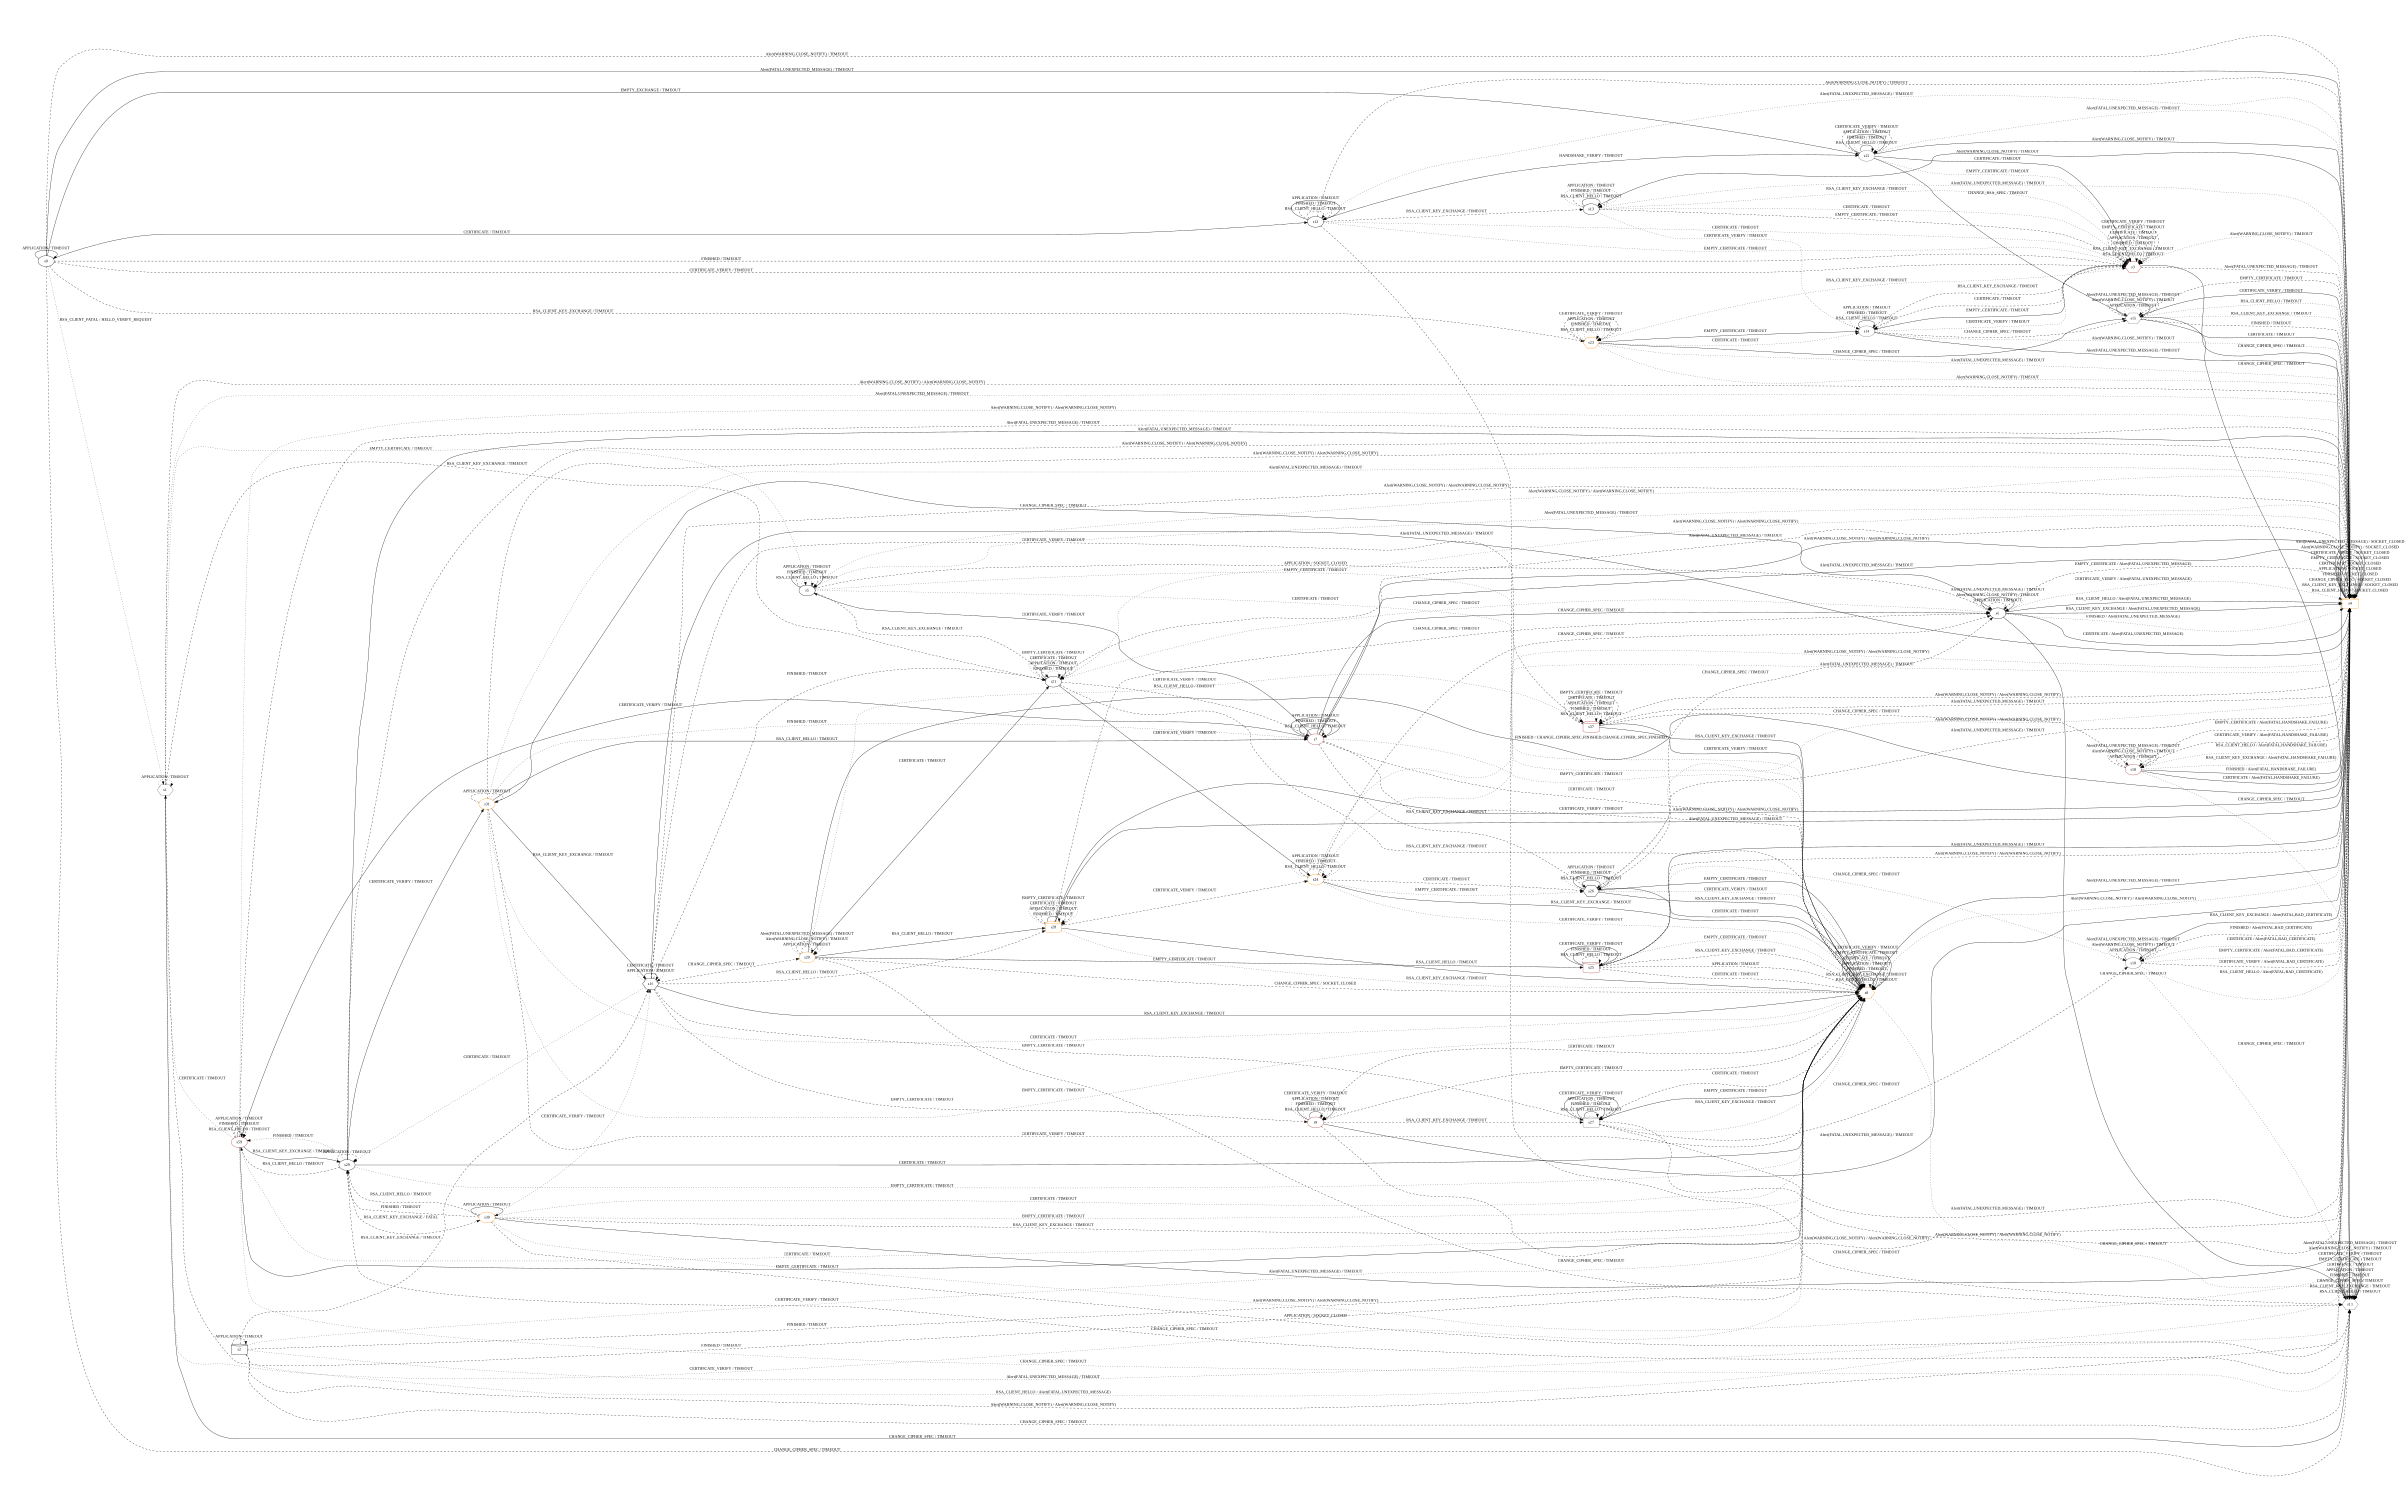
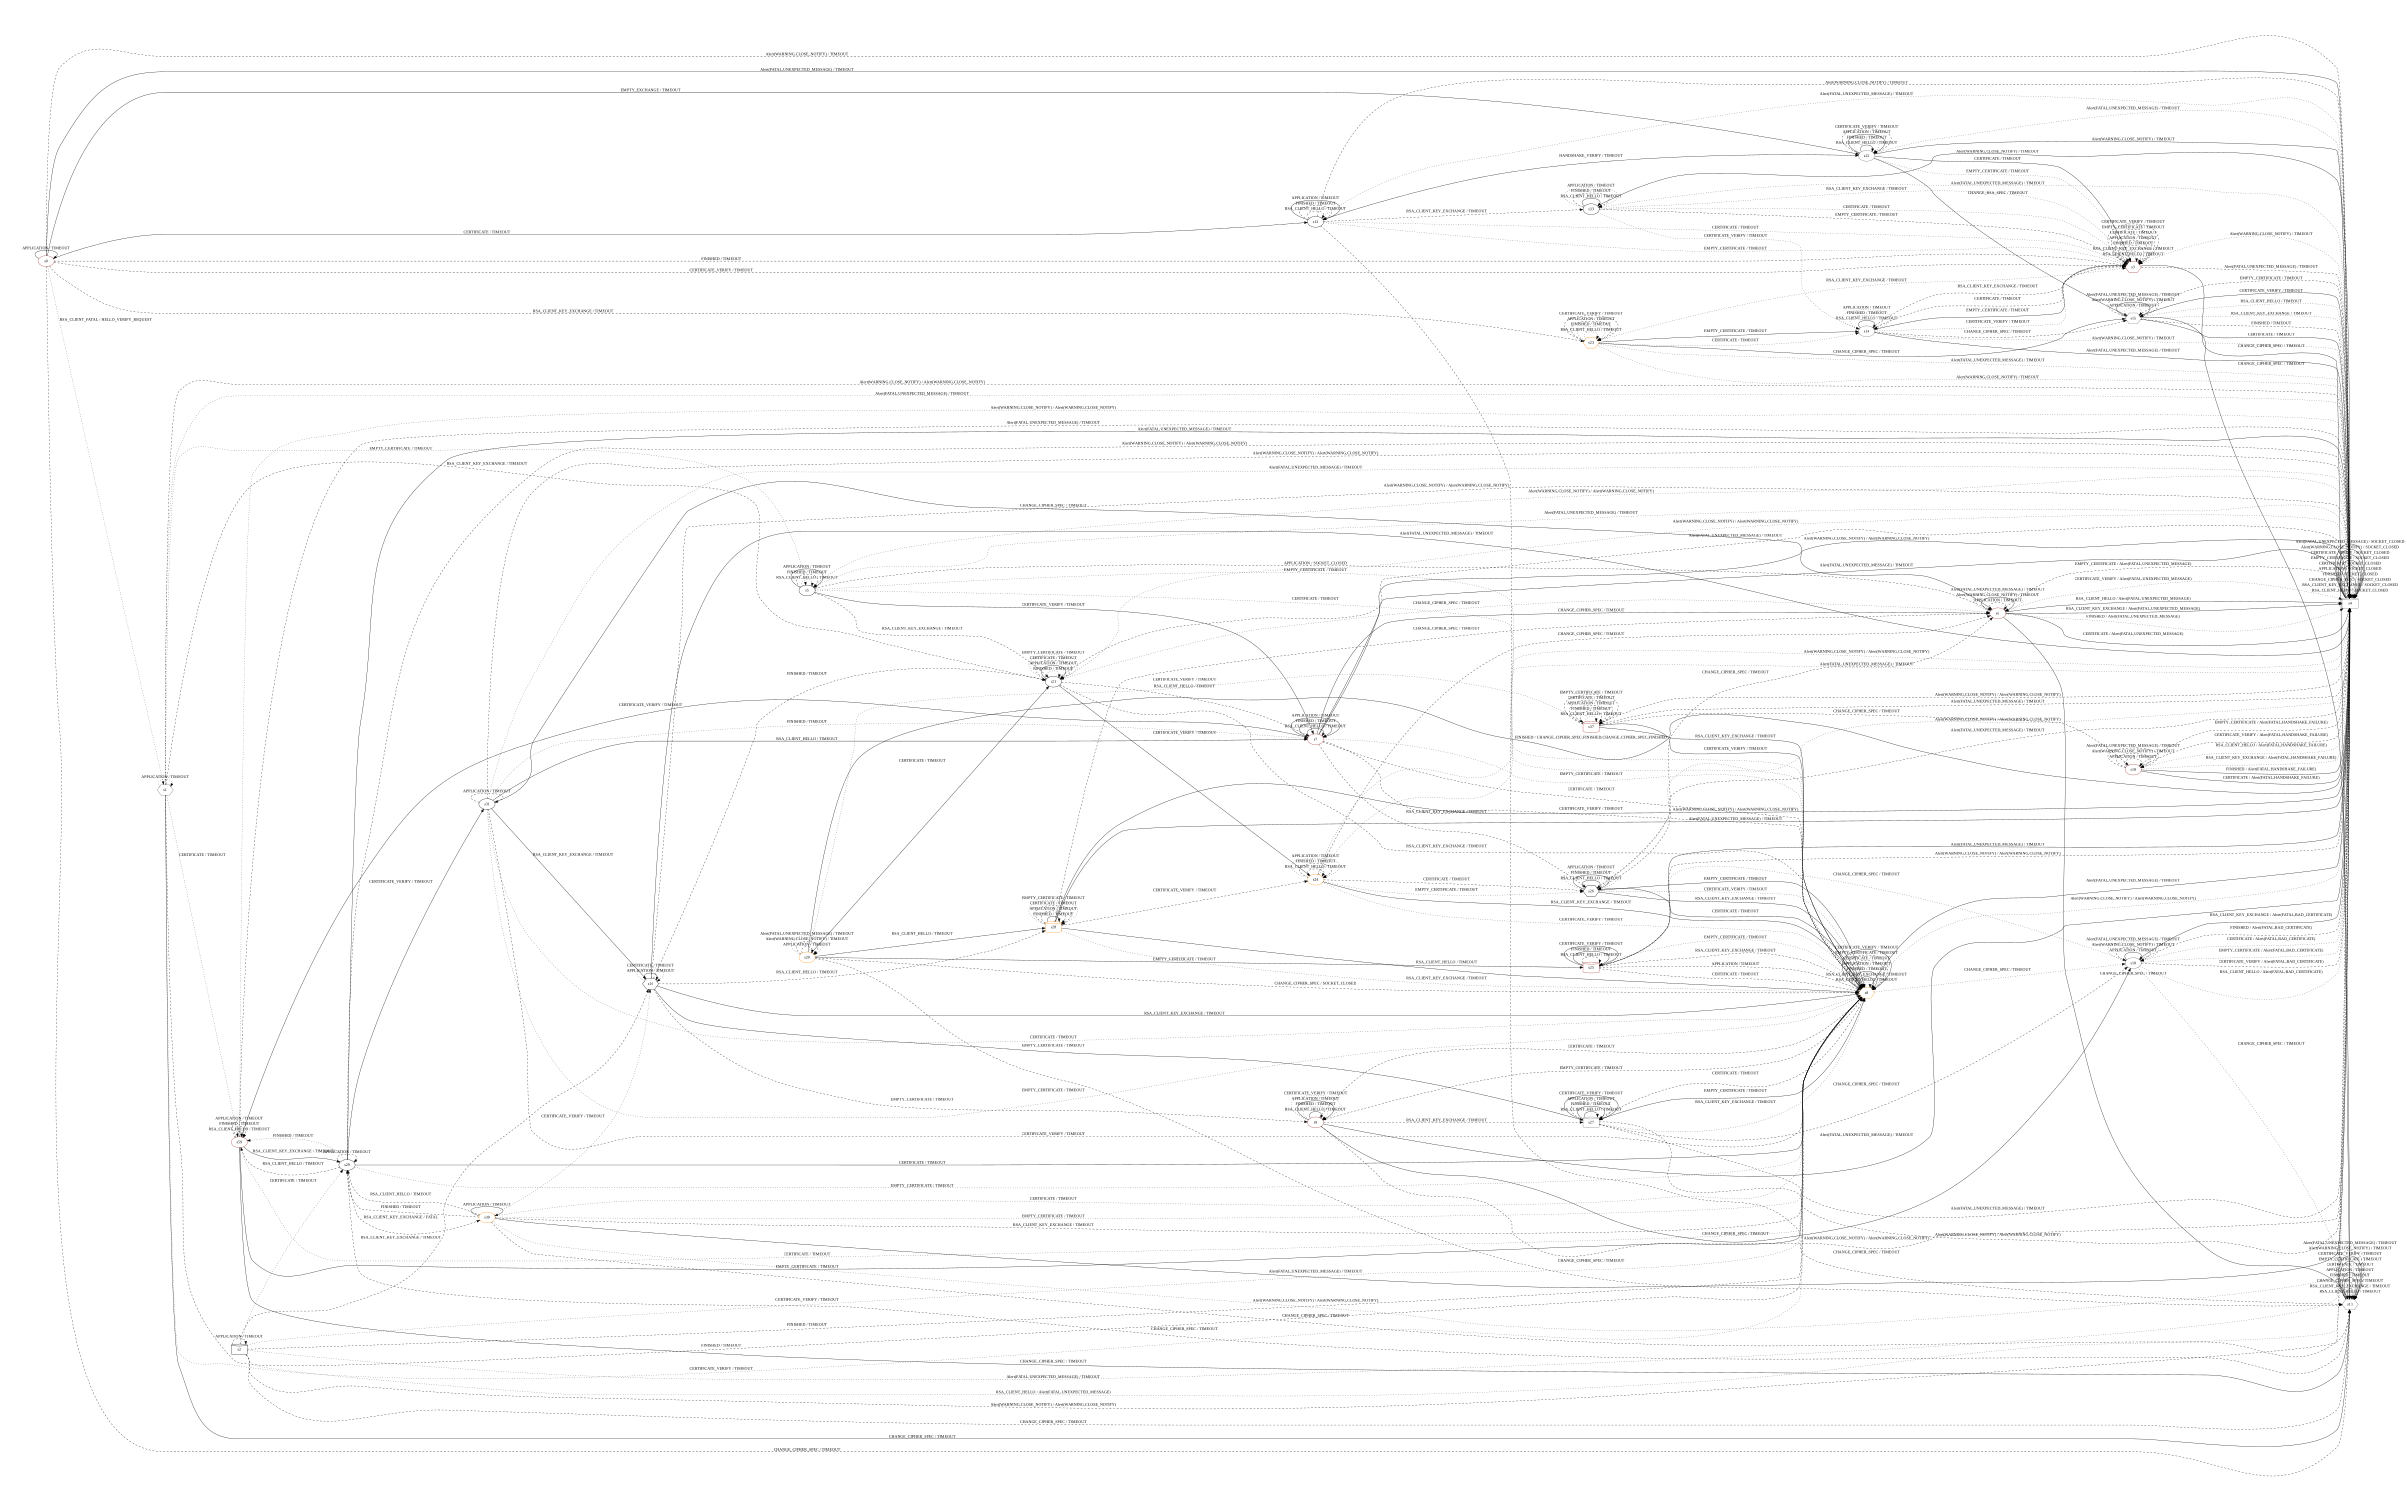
node "s13": label "s13" -> "s33"
node "s0": color black -> brown
edge "s16" -> "s37": removed, label "CERTIFICATE_VERIFY / TIMEOUT"
node "s4": color darkorange -> gray40
node "s6": color black -> brown
edge "s7" -> "s5": reversed
node "s31": color darkorange -> black
edge "s18" -> "s11": removed, label "CHANGE_CIPHER_SPEC / TIMEOUT"
edge "s16" -> "s20": removed, label "CHANGE_CIPHER_SPEC / TIMEOUT"
edge "s16" -> "s27": style dashed -> solid
edge "s59" -> "s1": reversed
edge "s16" -> "s29": now "s2" -> "s29"
edge "s9" -> "s10": added, label "CHANGE_CIPHER_SPEC / TIMEOUT"
edge "s8" -> "s11": now "s8" -> "s10"
edge "s30" -> "s11": label "APPLICATION / SOCKET_CLOSED" -> "CHANGE_CIPHER_SPEC / TIMEOUT"
edge "s59" -> "s11": style dotted -> solid
